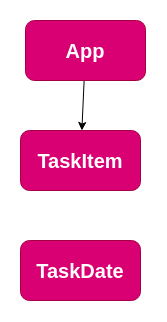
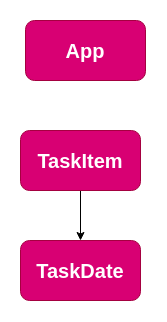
edge "App" -> "TaskItem": removed
edge "TaskItem" -> "TaskDate": added
